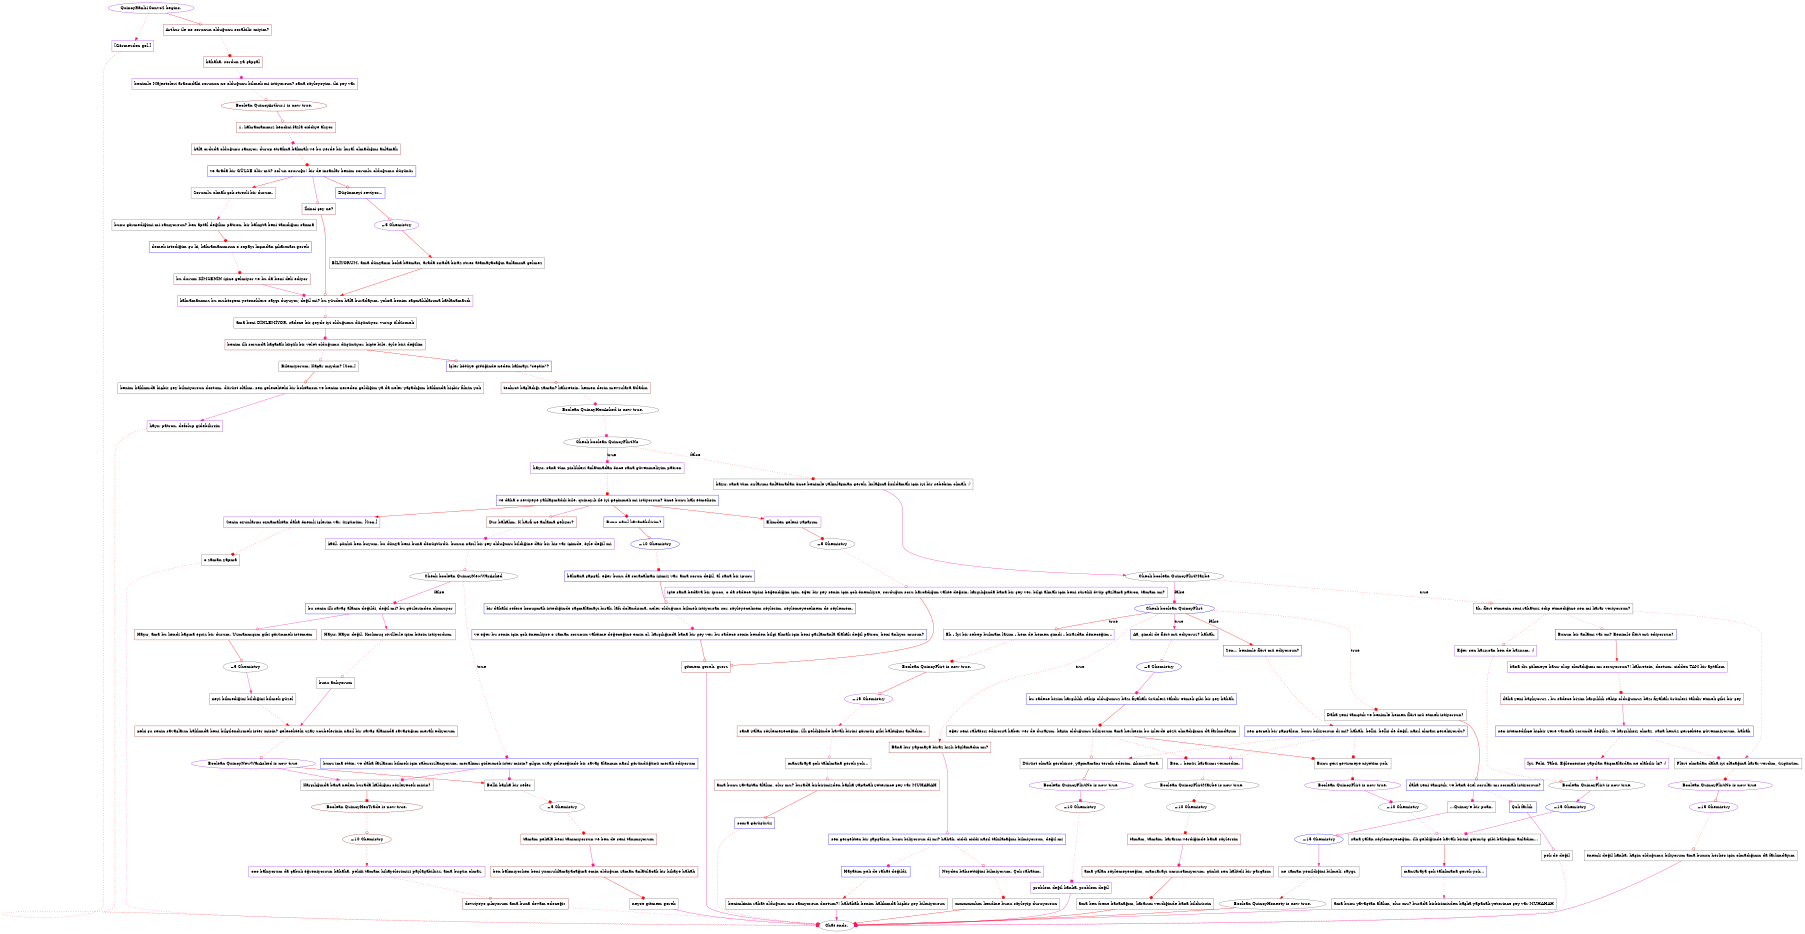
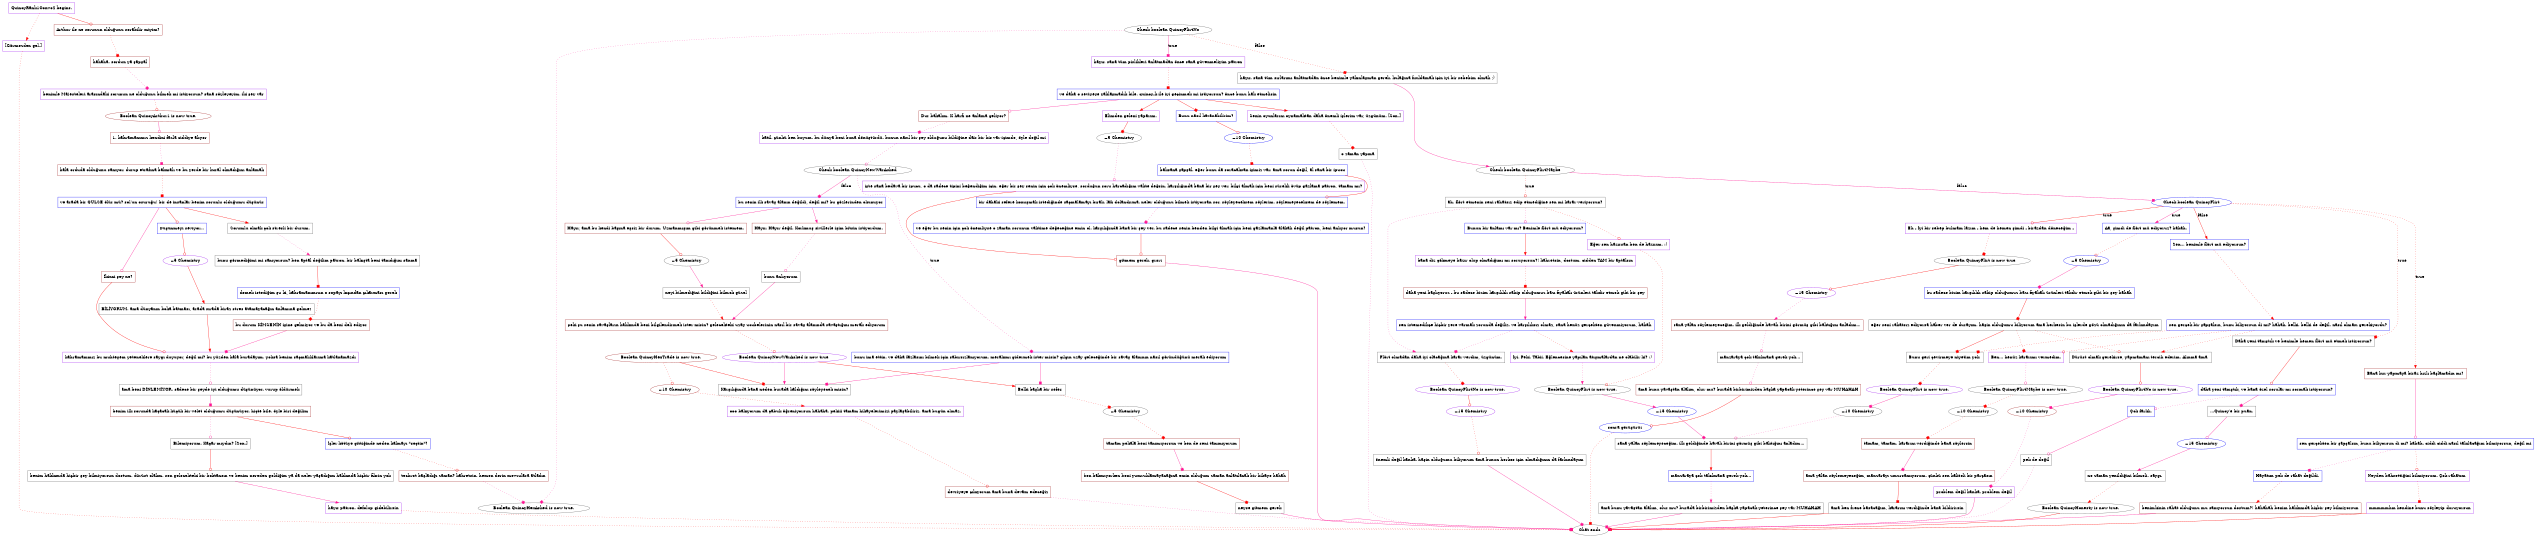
node "QuincyRank1Convo2 begins.": shape ellipse -> box
edge "Boolean QuincyHexAsked is now true." -> "Check boolean QuincyFlirtNo": reversed
edge "Karşılığında bana neden burada kaldığını söyleyecek misin?" -> "Boolean QuincyHexTrade is now true.": reversed
node "sonra görüşürüz": shape box -> ellipse
node "mmmmmhm kendine bunu söyleyip duruyorsun": color gray40 -> purple
